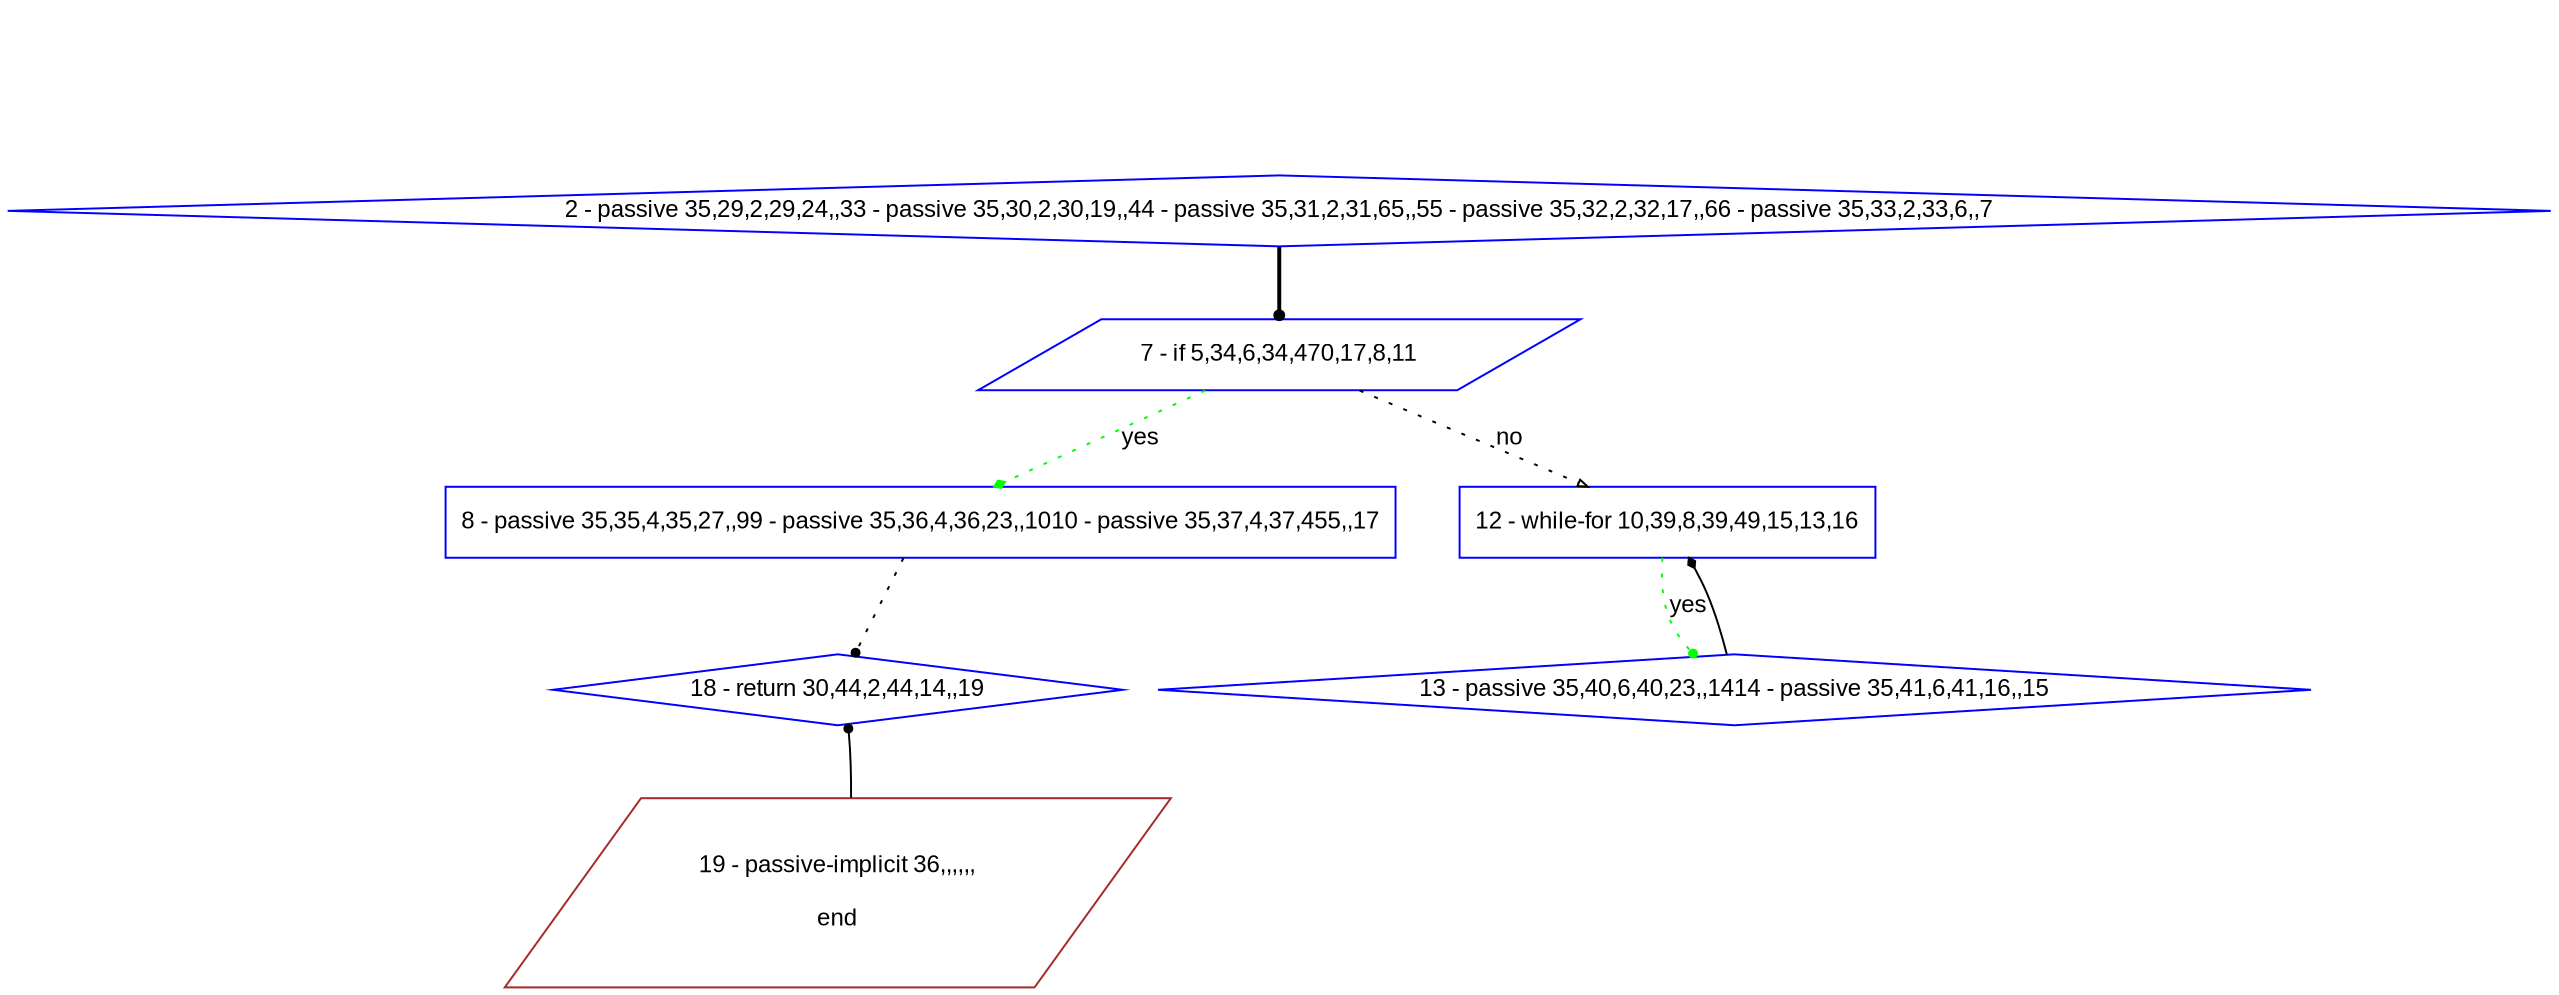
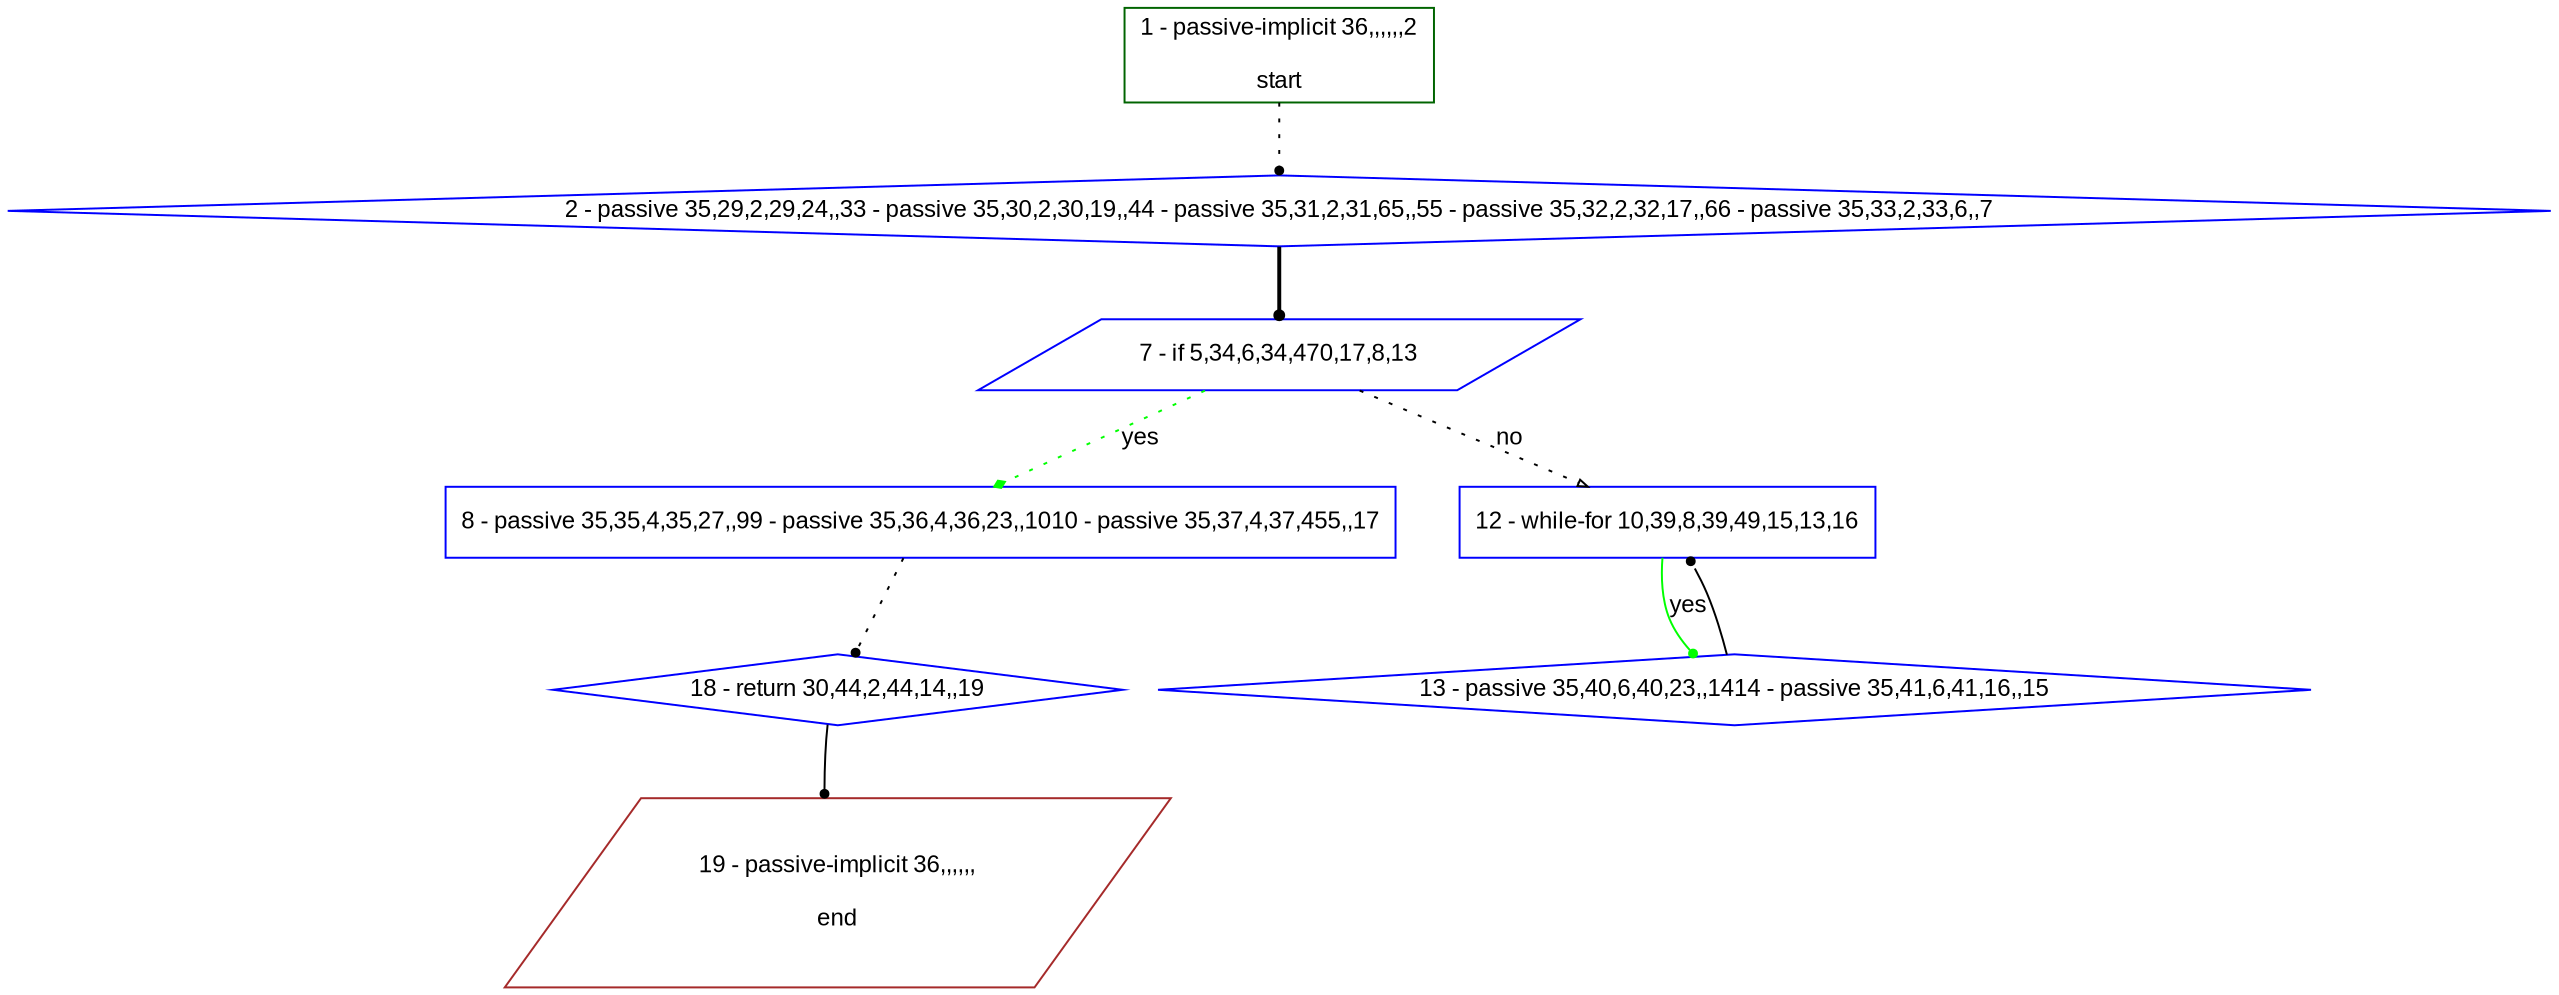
node "1 - passive-implicit 36,,,,,,2 start": added
node "7 - if 5,34,6,34,470,17,8,11": label "7 - if 5,34,6,34,470,17,8,11" -> "7 - if 5,34,6,34,470,17,8,13"
edge "12 - while-for 10,39,8,39,49,15,13,16" -> "13 - passive 35,40,6,40,23,,1414 - passive 35,41,6,41,16,,15": style dotted -> solid
edge "13 - passive 35,40,6,40,23,,1414 - passive 35,41,6,41,16,,15" -> "12 - while-for 10,39,8,39,49,15,13,16": arrowhead diamond -> dot
edge "19 - passive-implicit 36,,,,,, end" -> "18 - return 30,44,2,44,14,,19": reversed
